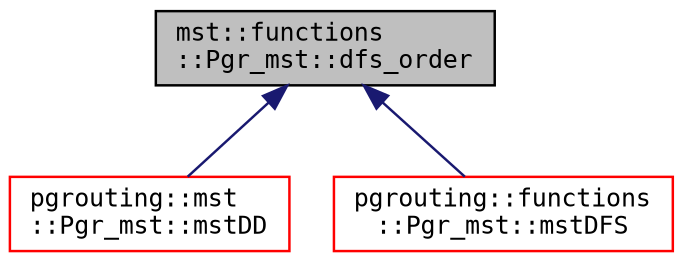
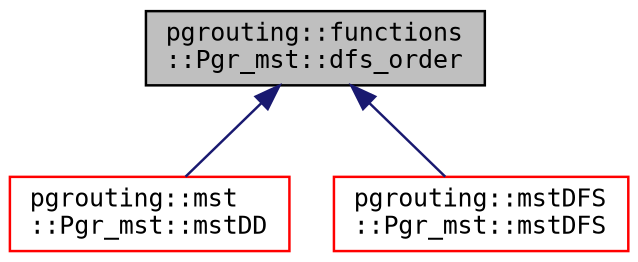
node "mst::functions ::Pgr_mst::dfs_order": label "mst::functions ::Pgr_mst::dfs_order" -> "pgrouting::functions ::Pgr_mst::dfs_order"
node "pgrouting::functions ::Pgr_mst::mstDFS": label "pgrouting::functions ::Pgr_mst::mstDFS" -> "pgrouting::mstDFS ::Pgr_mst::mstDFS"
